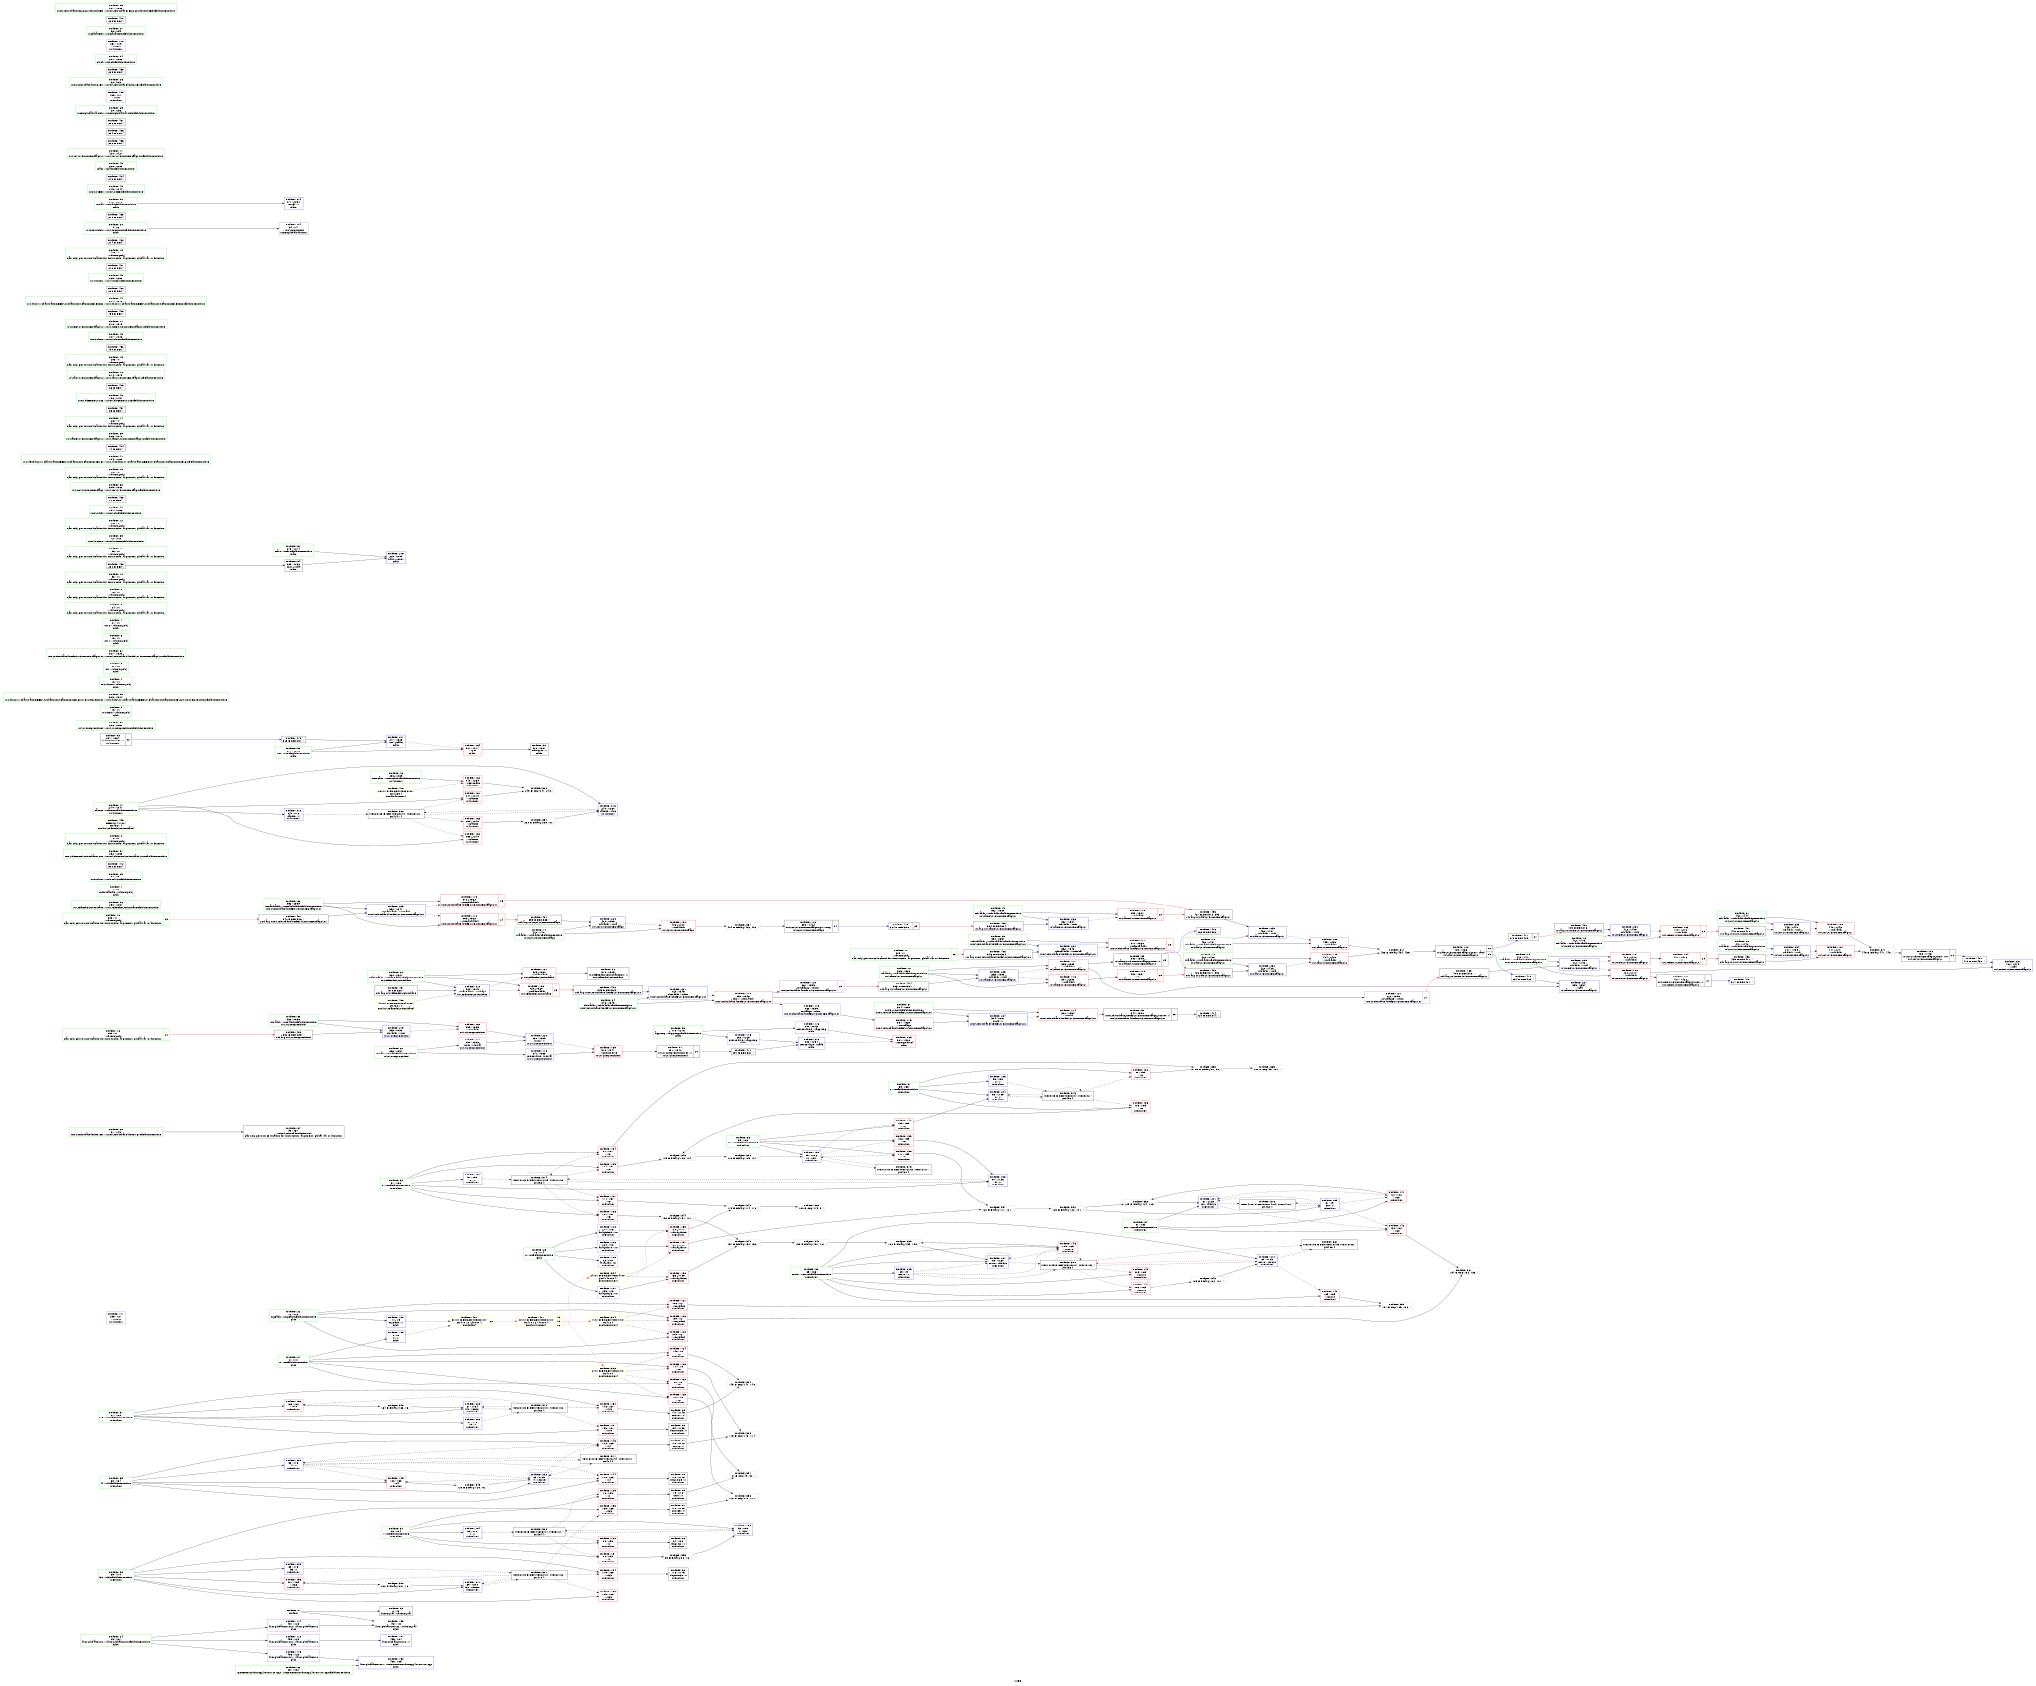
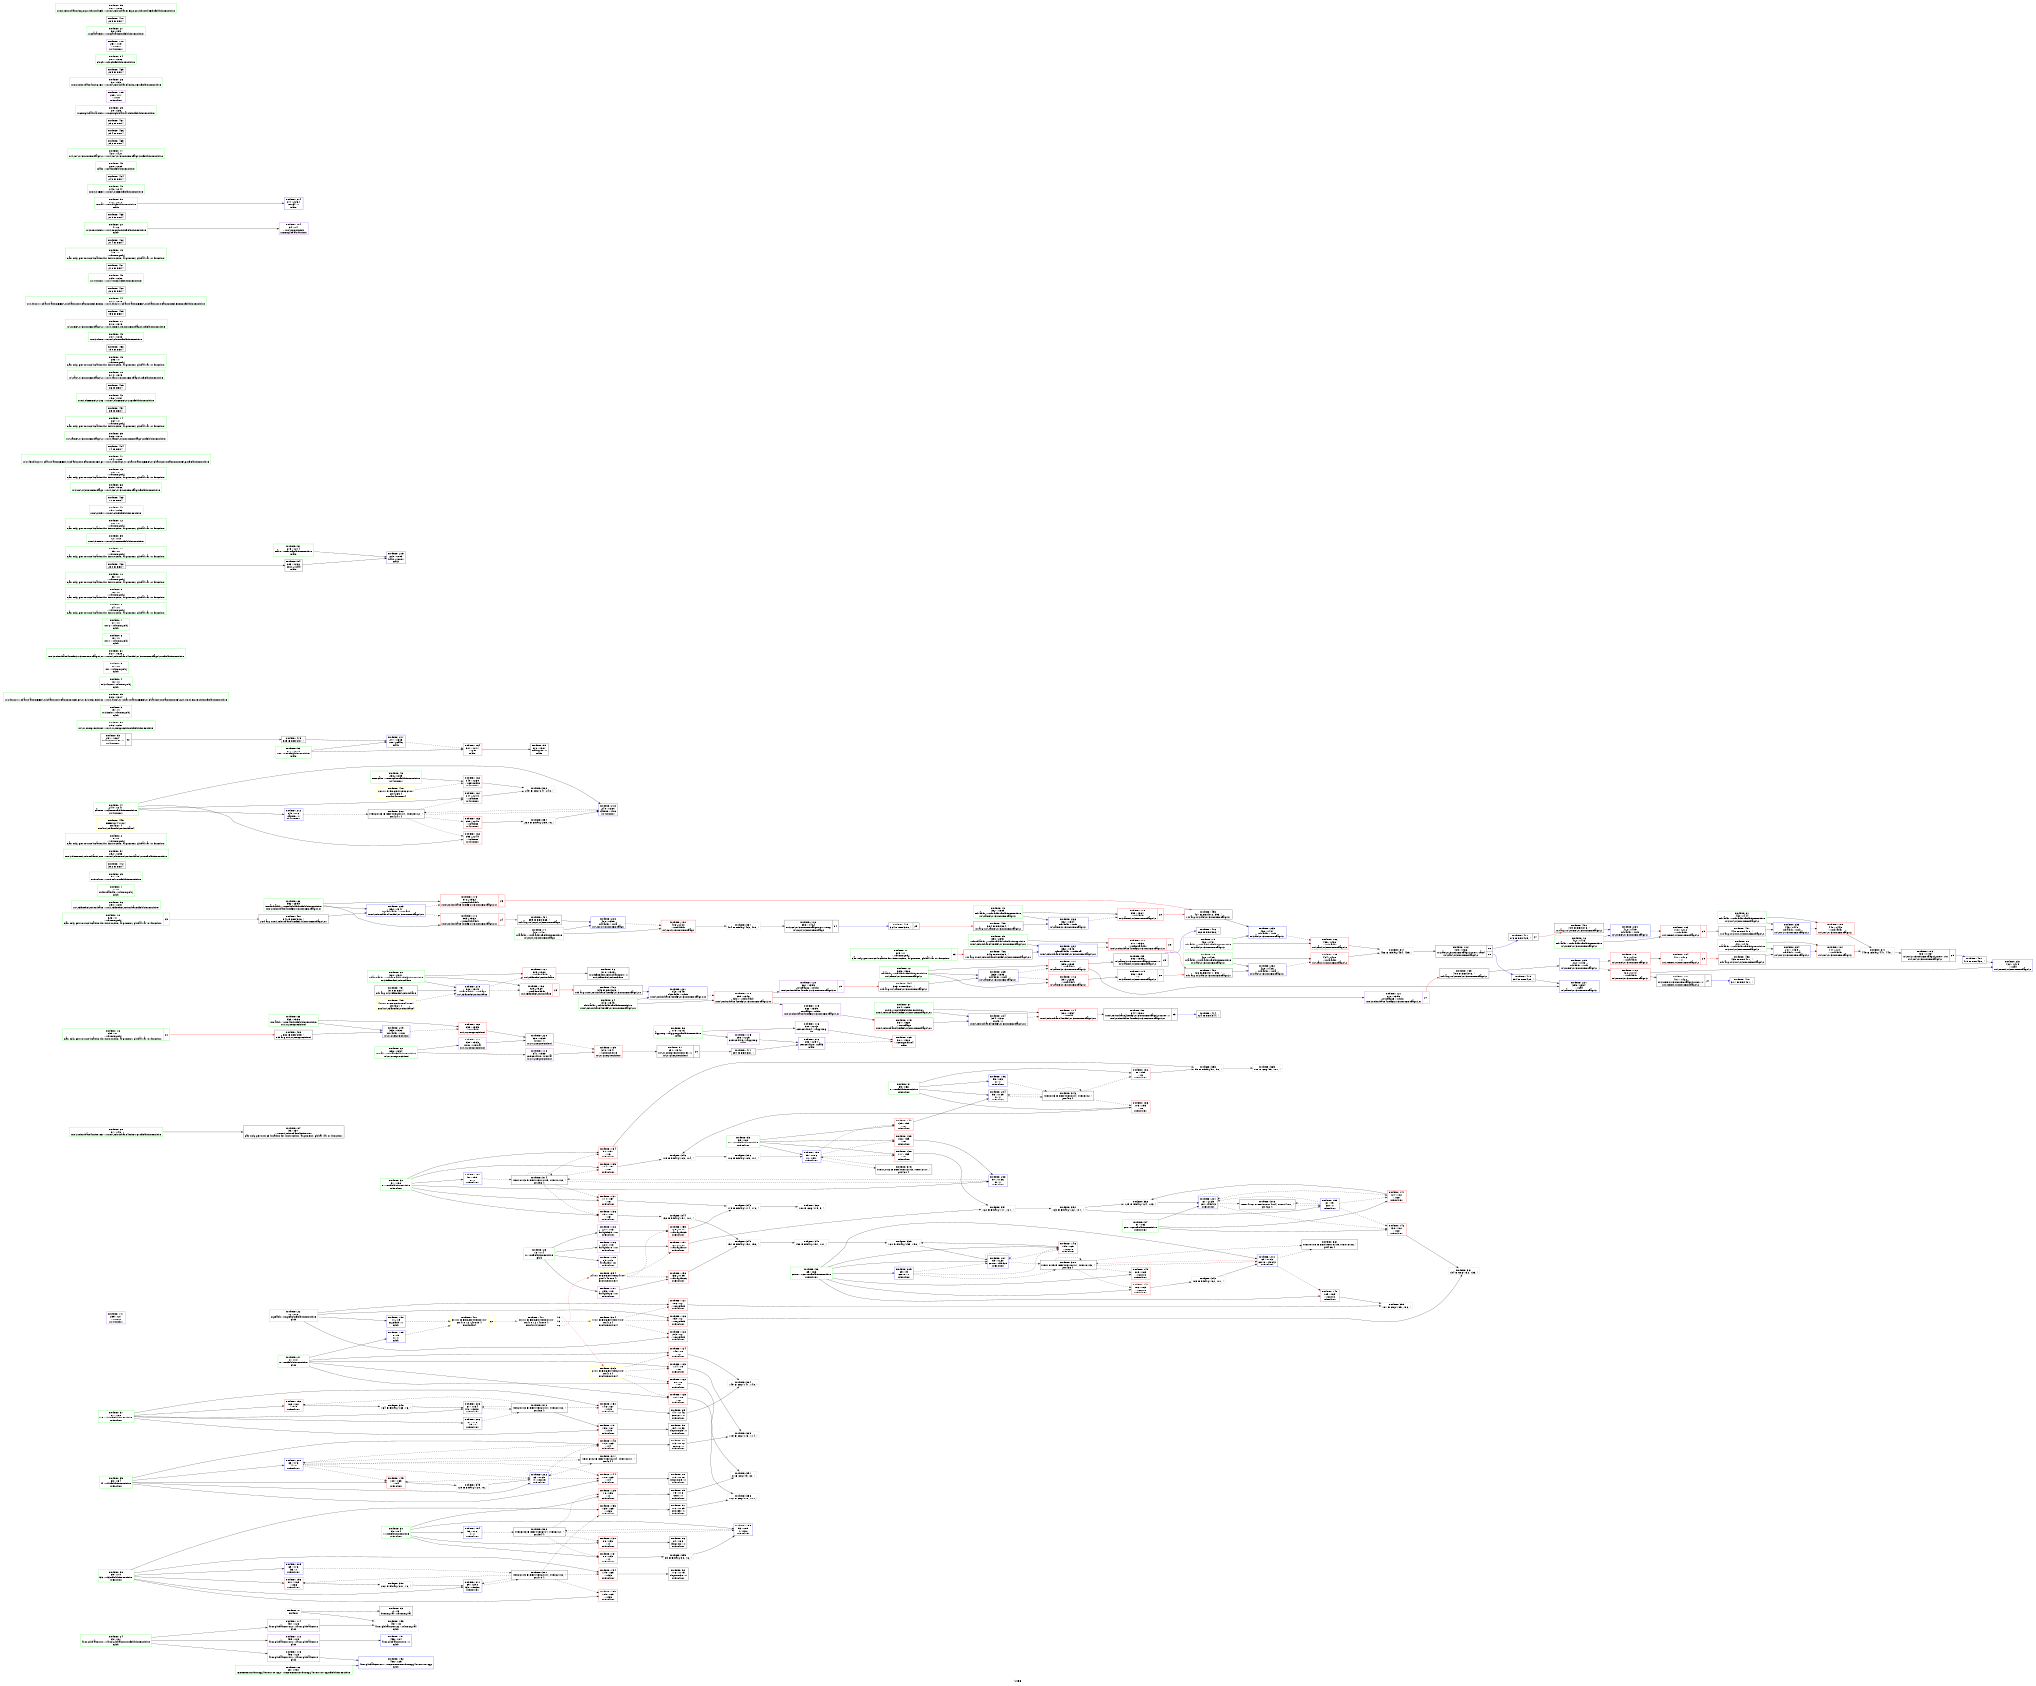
node "NodeID: 75": removed
edge "NodeID: 496" -> "NodeID: 187": now "NodeID: 80" -> "NodeID: 187"
node "NodeID: 116": text "main" -> "ios"
edge "NodeID: 372" -> "NodeID: 151": style dashed -> solid
